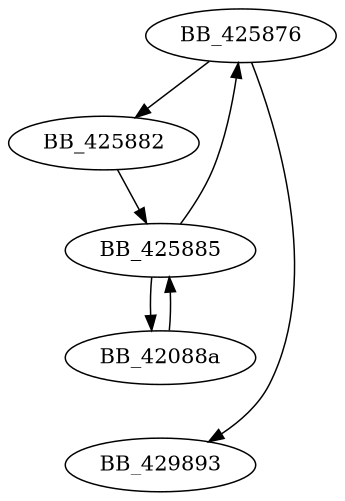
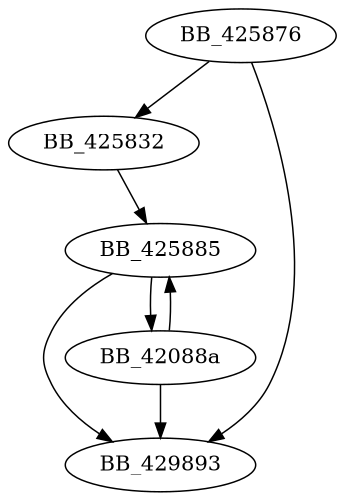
node "BB_425882": label "BB_425882" -> "BB_425832"
edge "BB_425885" -> "BB_425876": now "BB_425885" -> "BB_429893"
edge "BB_42088a" -> "BB_429893": added
